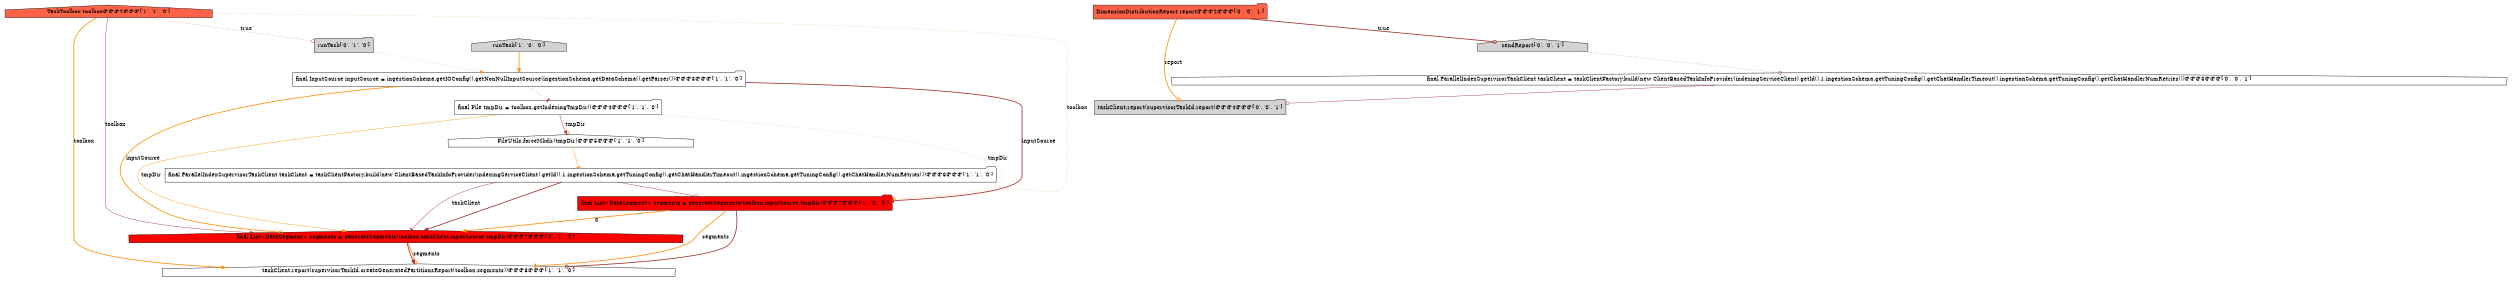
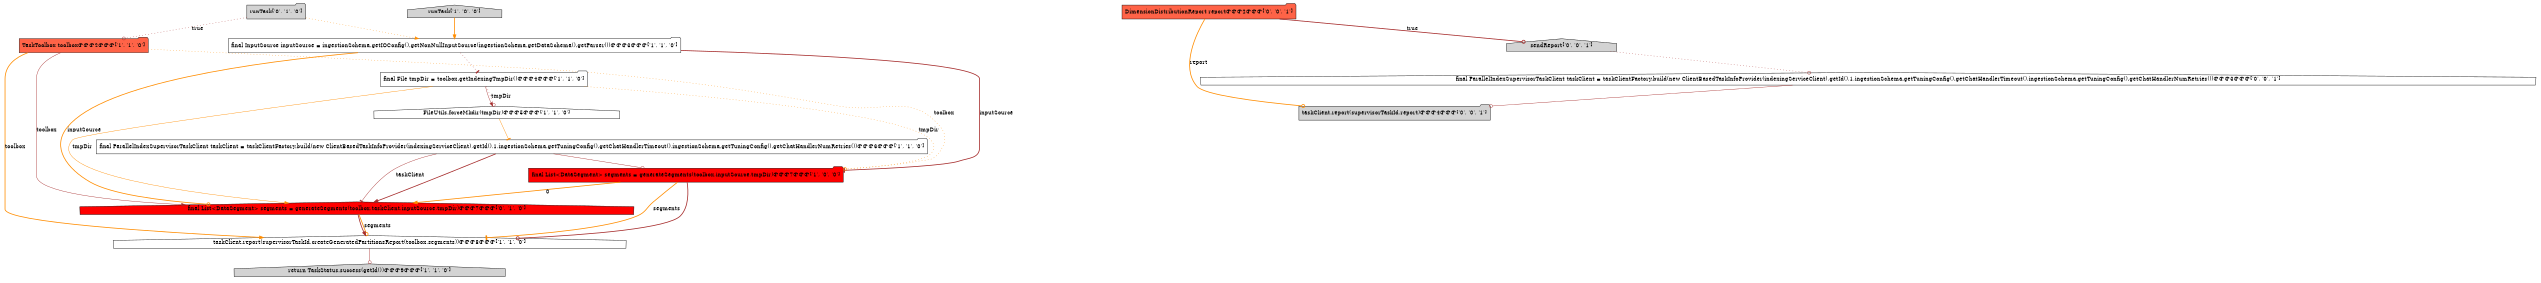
node "TaskToolbox toolbox@@@2@@@['1', '1', '0']": shape house -> folder
edge "TaskToolbox toolbox@@@2@@@['1', '1', '0']" -> "runTask['0', '1', '0']": reversed
node "return TaskStatus.success(getId())@@@9@@@['1', '1', '0']": added
